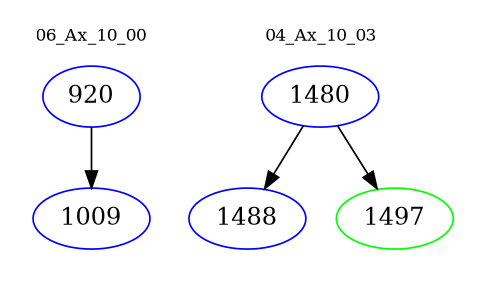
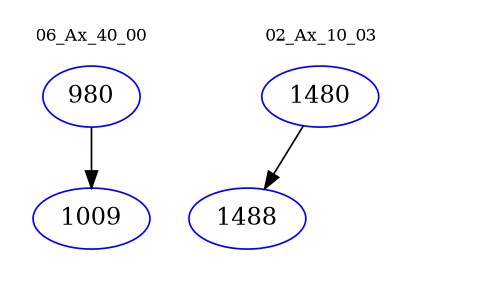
cluster "06_Ax_10_00": label "06_Ax_10_00" -> "06_Ax_40_00"
cluster "04_Ax_10_03": label "04_Ax_10_03" -> "02_Ax_10_03"
node "920": label "920" -> "980"
node "1497": removed
